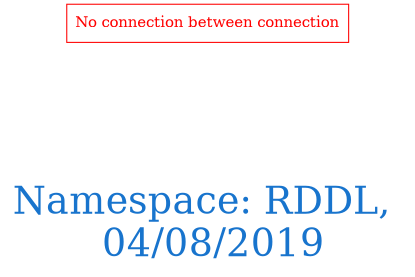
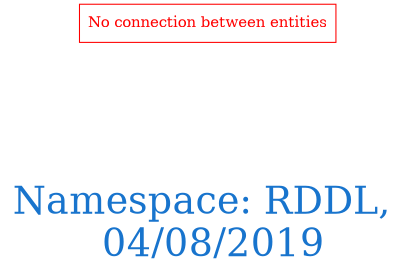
node "No connection between connection": label "No connection between connection" -> "No connection between entities"
